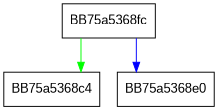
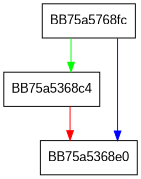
node "BB75a5368fc": label "BB75a5368fc" -> "BB75a5768fc"
edge "BB75a5368c4" -> "BB75a5368e0": added
